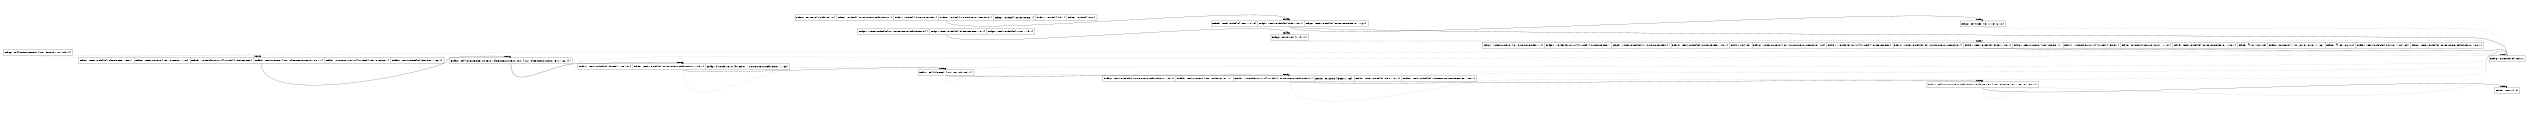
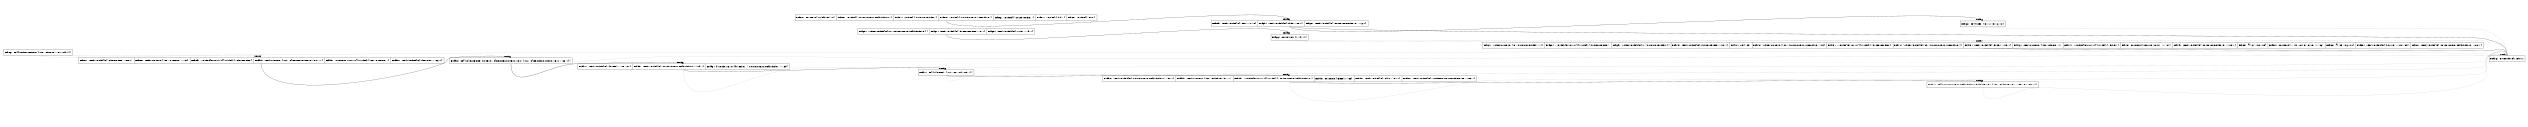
node "52005: return[v1]": removed
